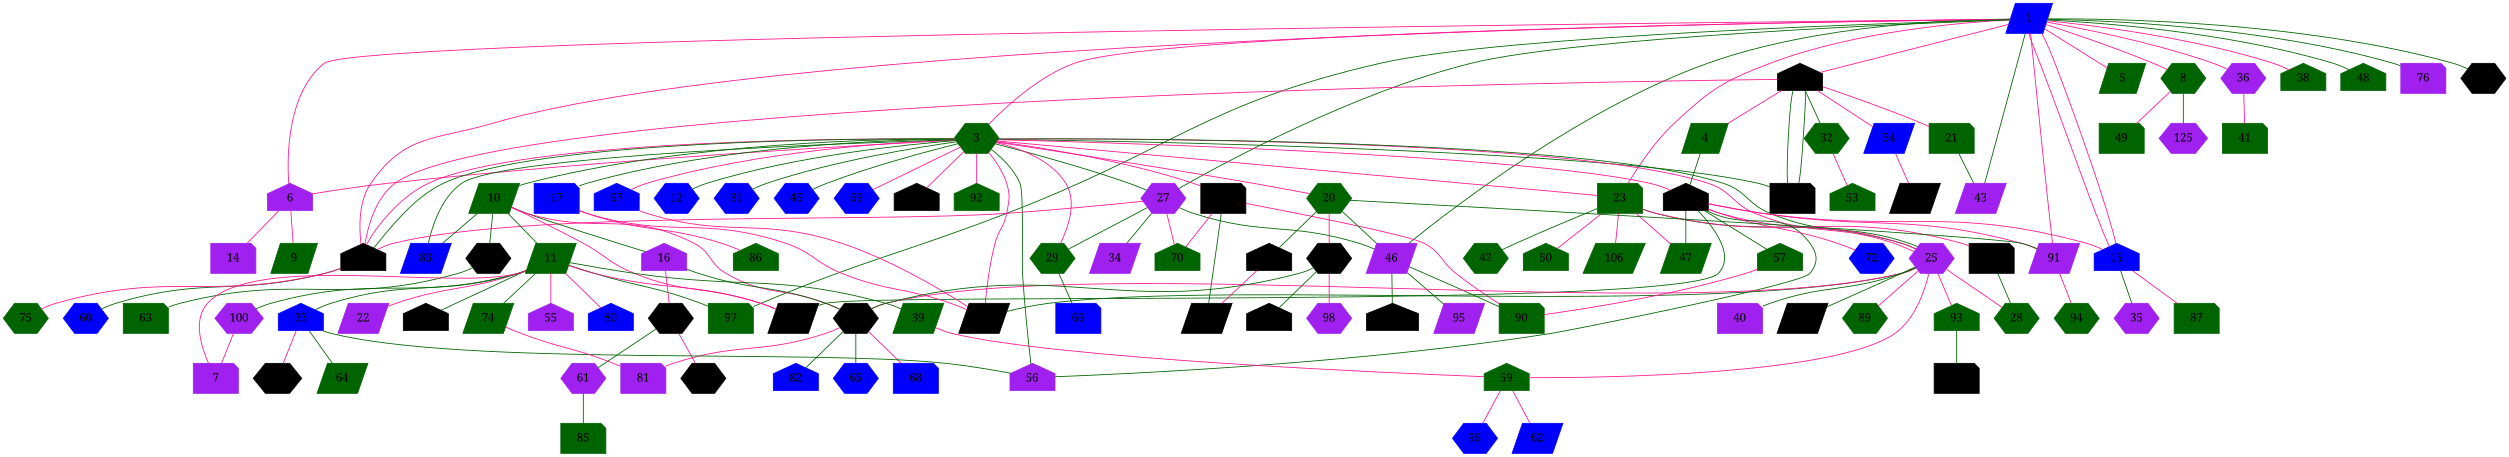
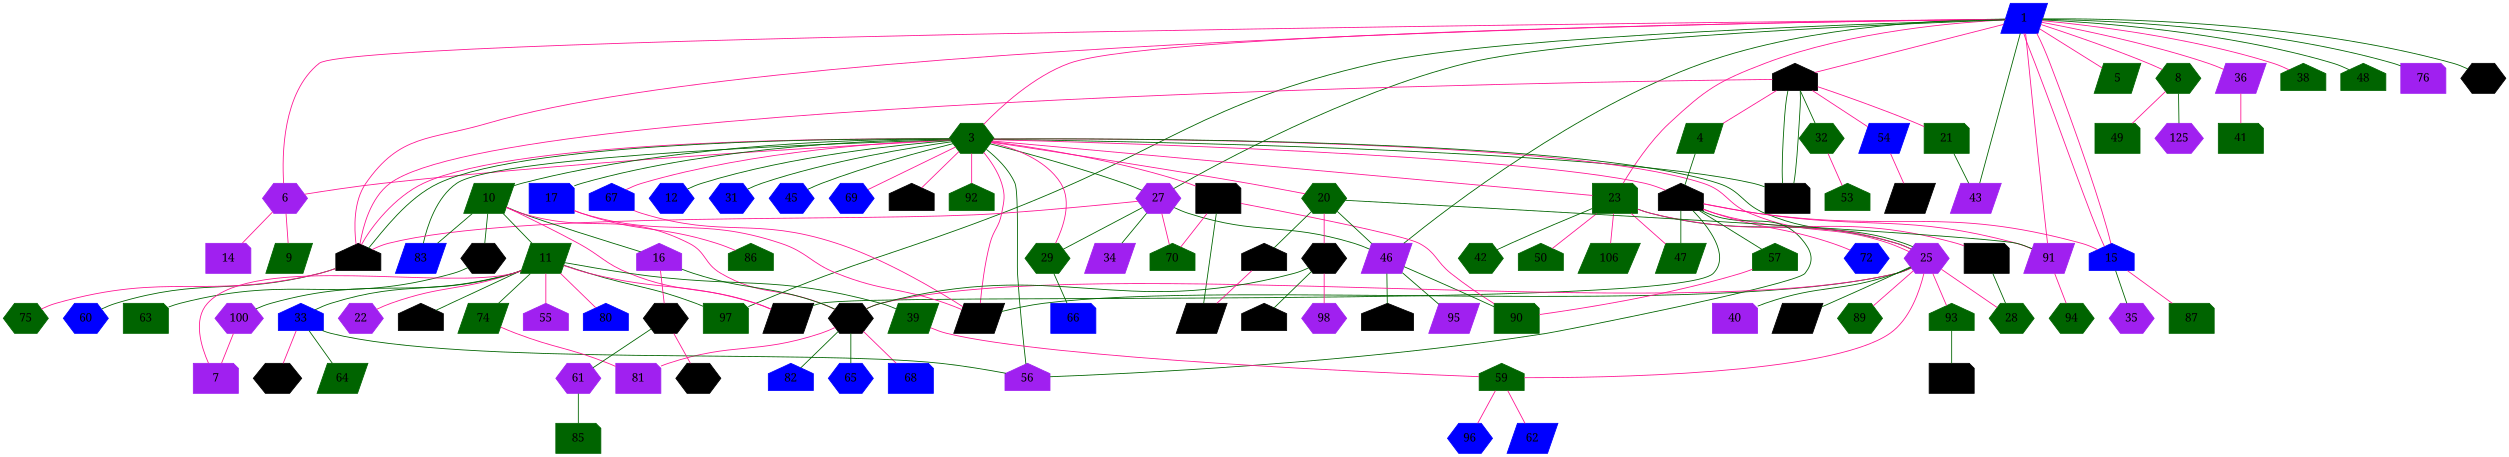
node "36": shape hexagon -> parallelogram
node "6": shape house -> hexagon
node "22": shape parallelogram -> hexagon
